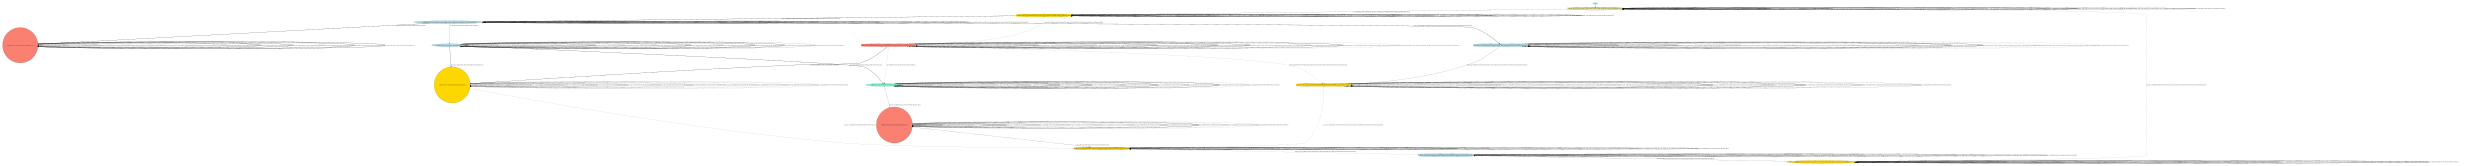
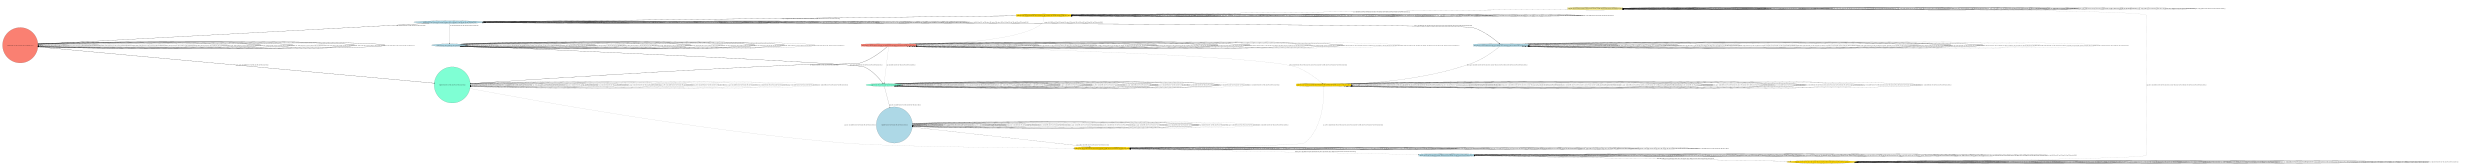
node "__start0": removed
edge "10@[((EUR and COF and TEA and CAP and TON and not DOL))]" -> "12@[((EUR and COF and TEA and CAP and TON and not DOL))]": now "9@[((EUR and COF and TEA and CAP and TON and not DOL))]" -> "12@[((EUR and COF and TEA and CAP and TON and not DOL))]"
node "12@[((EUR and COF and TEA and CAP and TON and not DOL))]": fillcolor gold -> aquamarine
node "13@[((EUR and COF and TEA and CAP and TON and not DOL))]": fillcolor salmon -> lightblue
